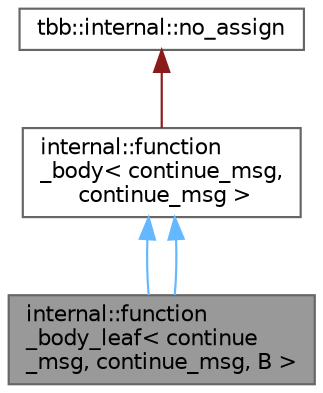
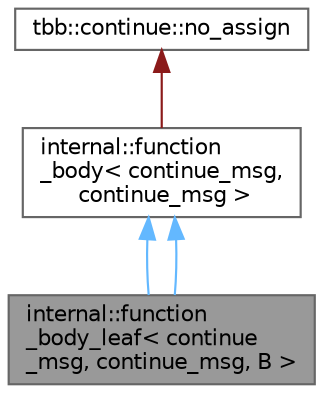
node "tbb::internal::no_assign": label "tbb::internal::no_assign" -> "tbb::continue::no_assign"
